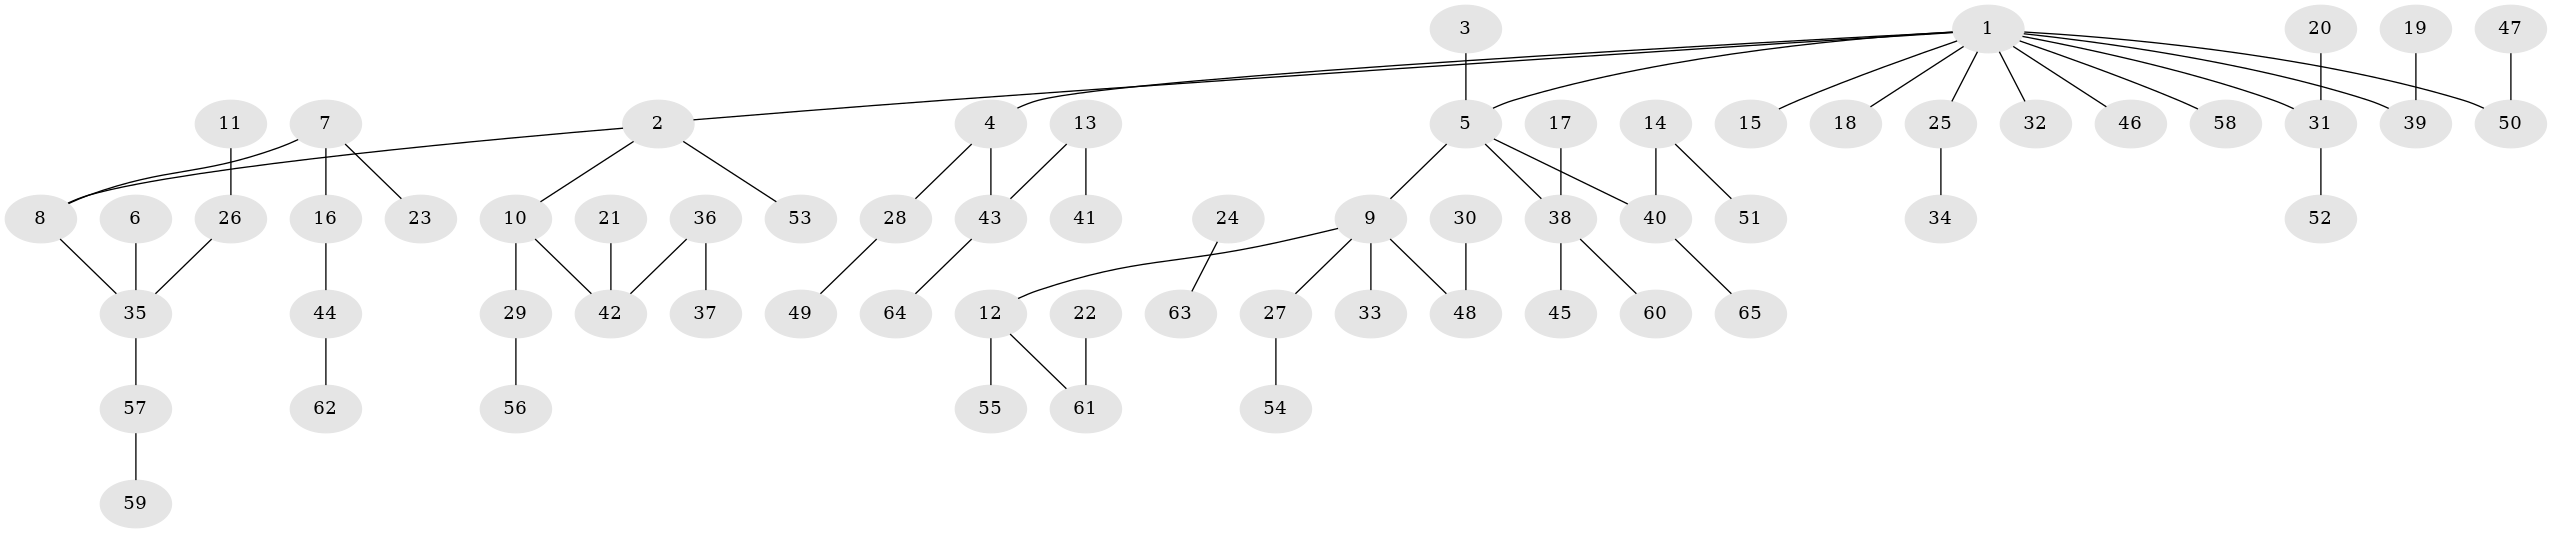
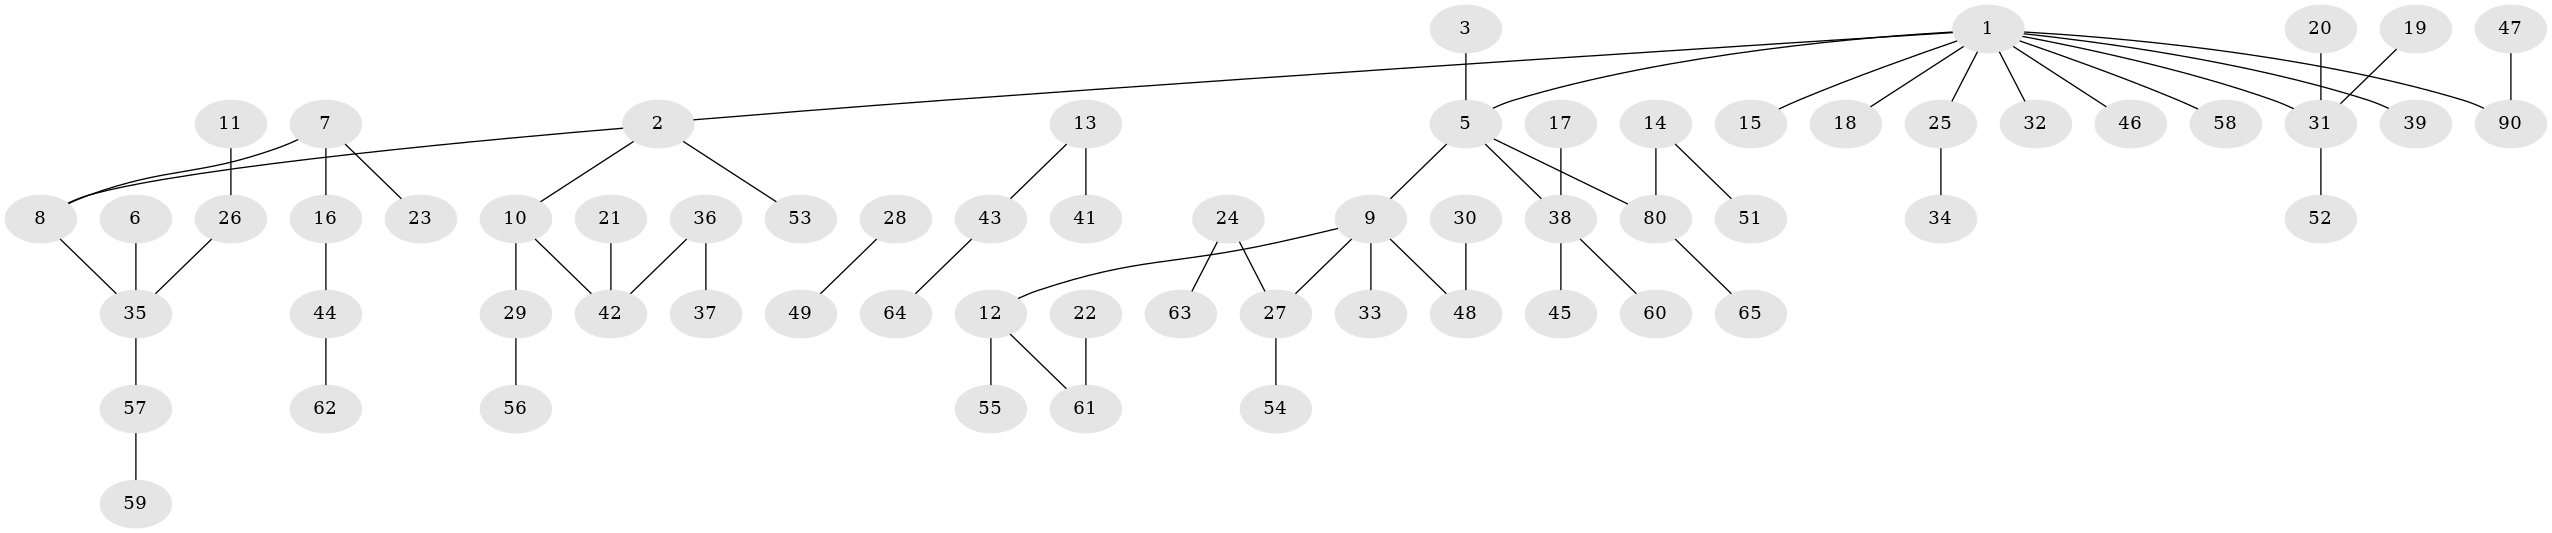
edge "19" -- "39": now "19" -- "31"
node "4": removed
node "50": label "50" -> "90"
node "40": label "40" -> "80"
edge "24" -- "27": added
